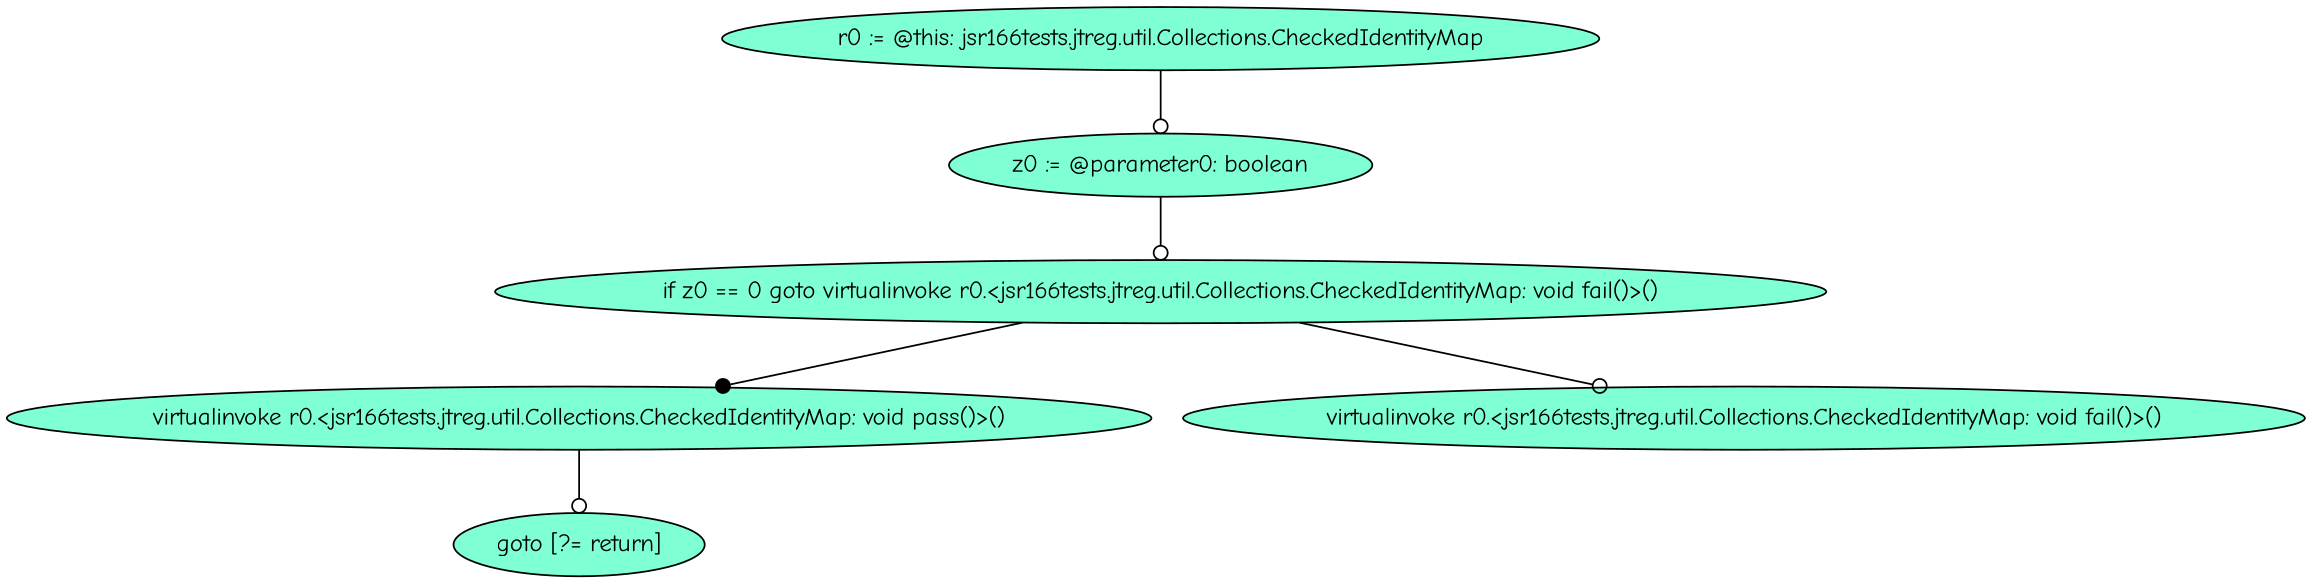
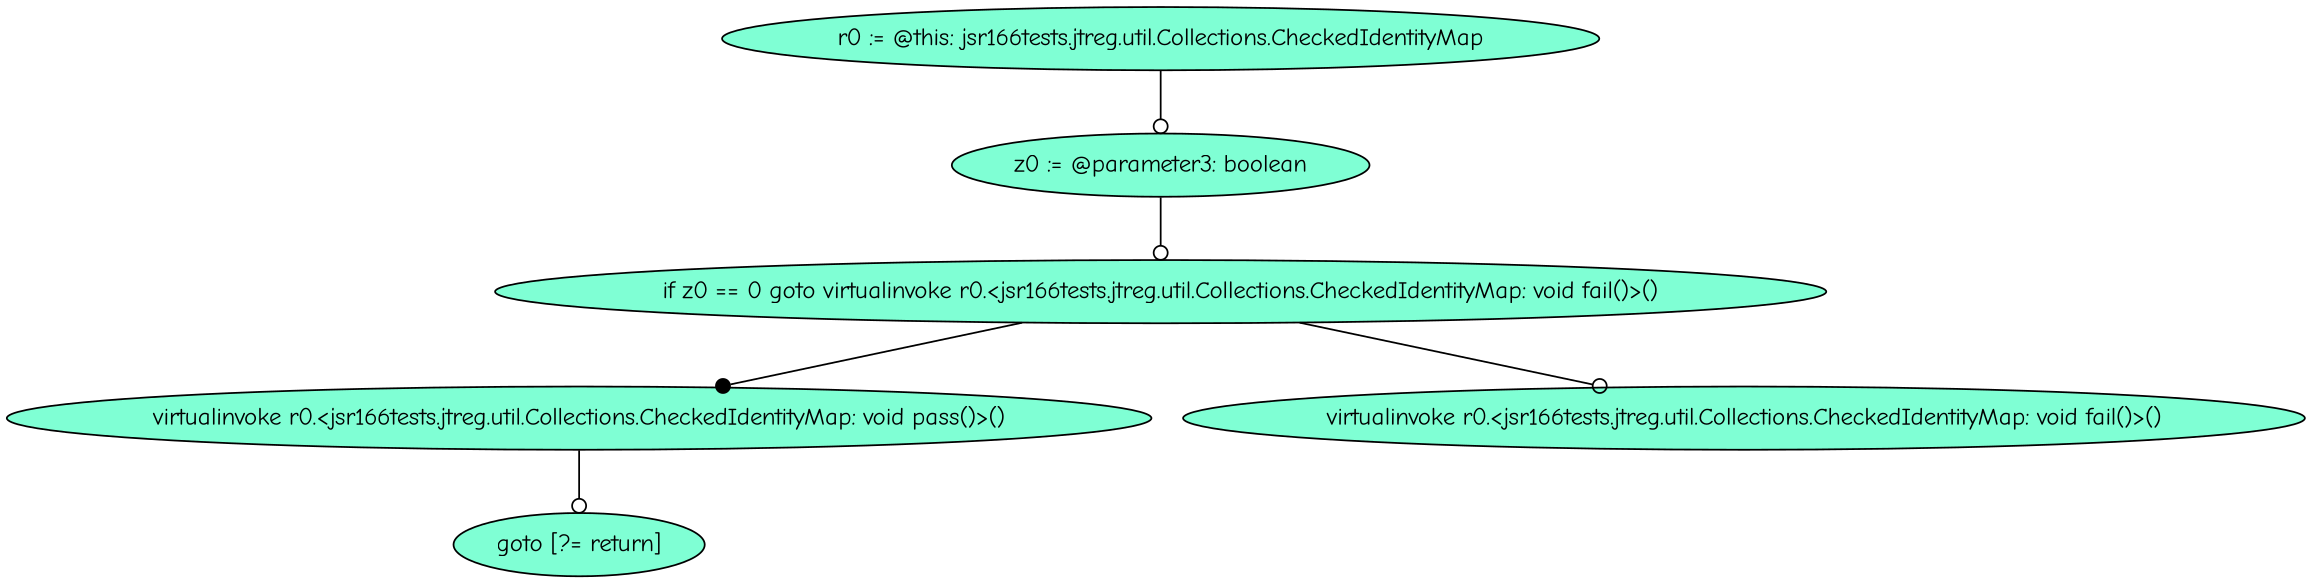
node "z0 := @parameter0: boolean": label "z0 := @parameter0: boolean" -> "z0 := @parameter3: boolean"
